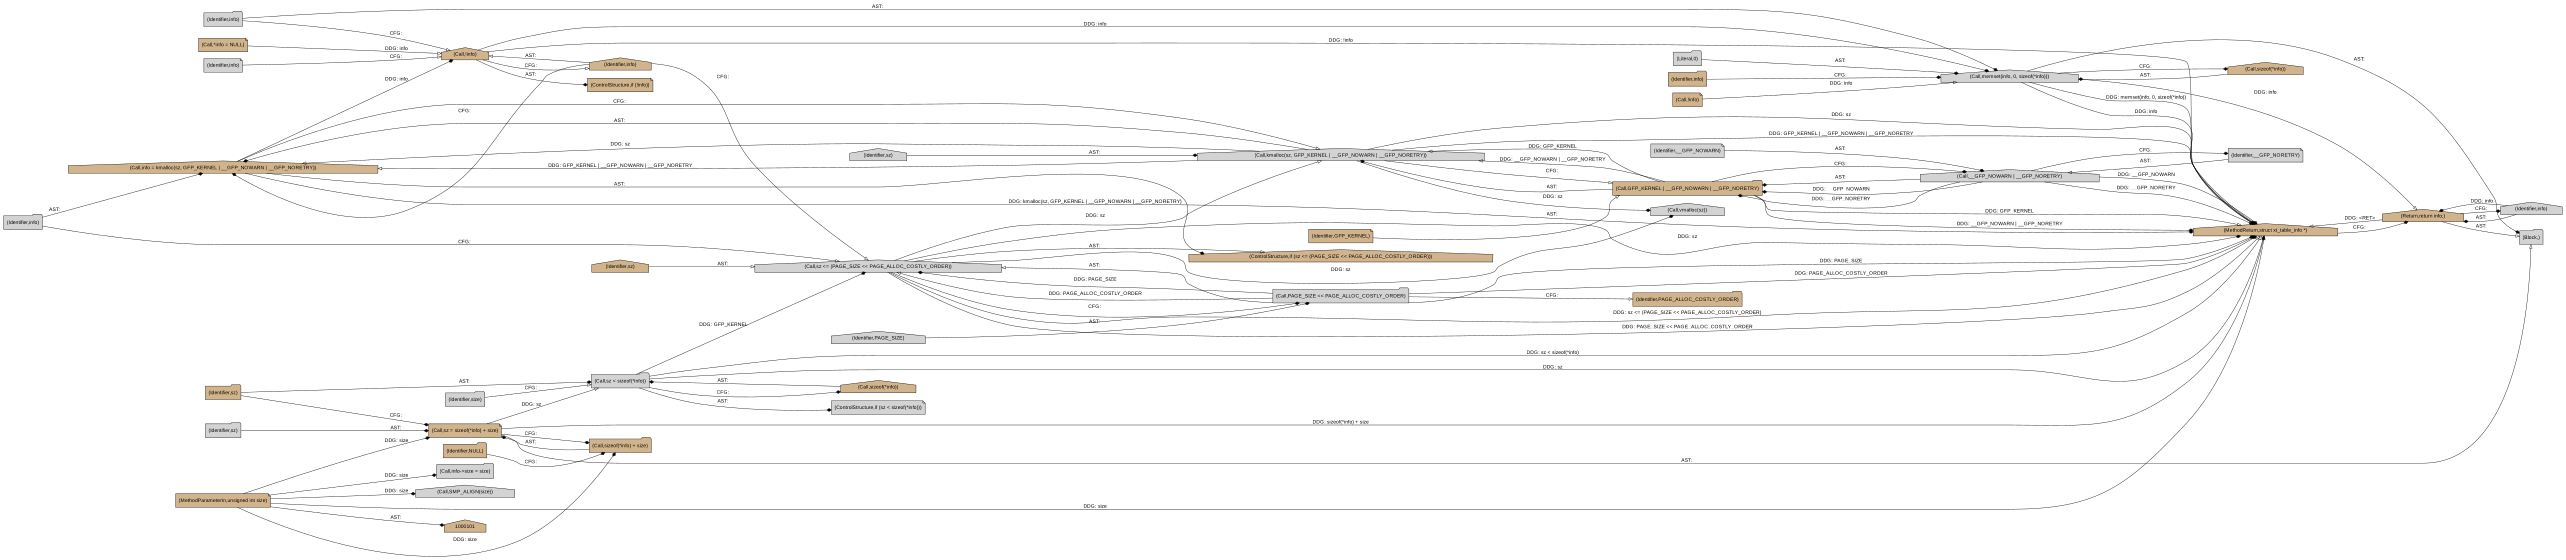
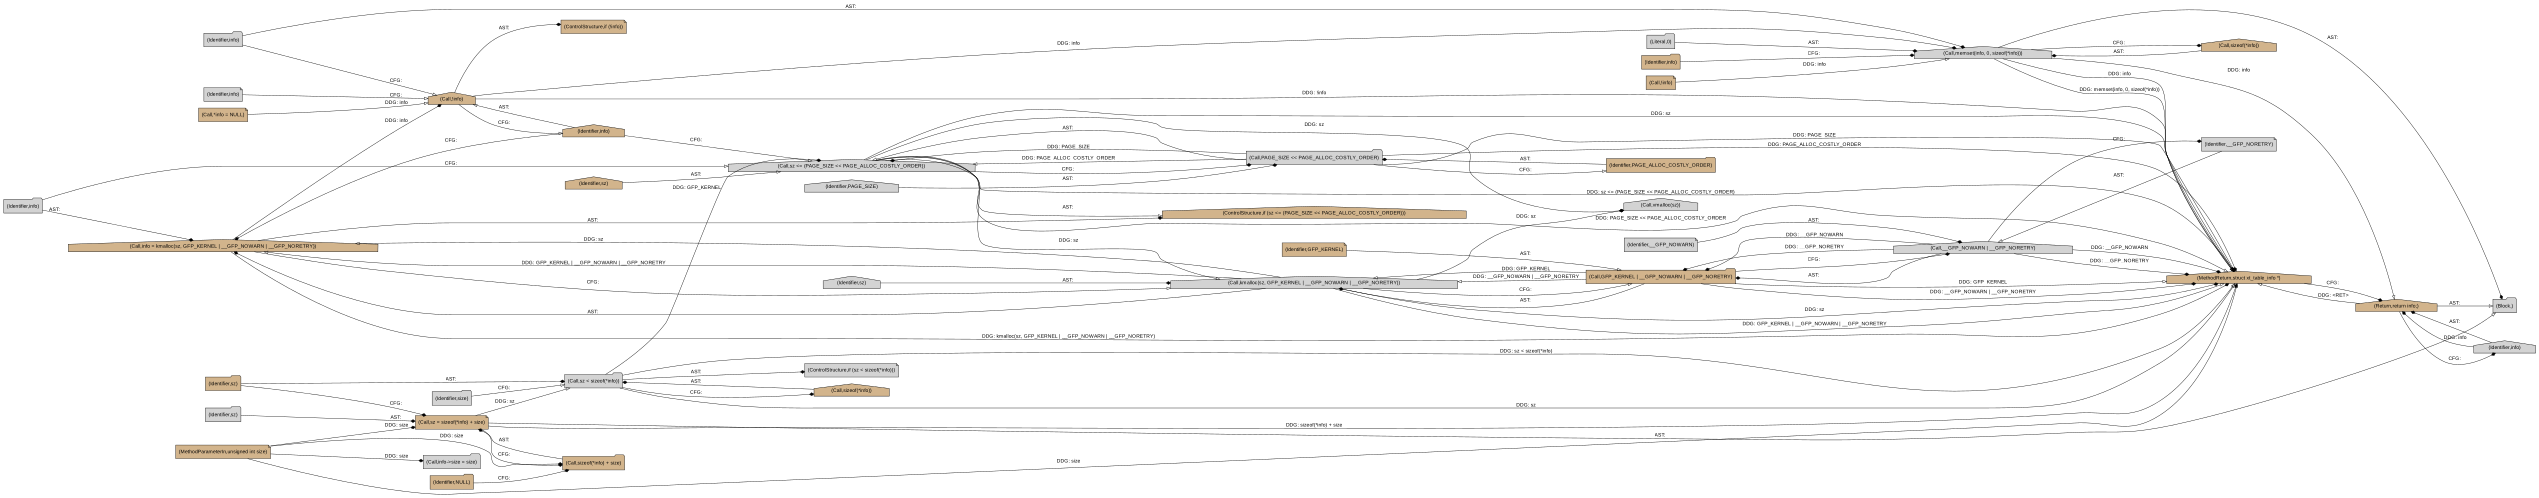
edge "(Identifier,PAGE_ALLOC_COSTLY_ORDER)" -> "(Call,PAGE_SIZE << PAGE_ALLOC_COSTLY_ORDER)": added, label "AST:"
node "(Call,SMP_ALIGN(size))": removed
node "1000101": removed
